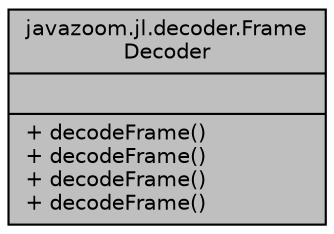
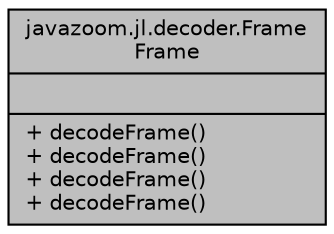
node "javazoom.jl.decoder.Frame": text "Decoder" -> "Frame"
